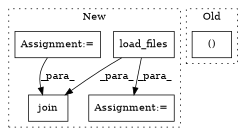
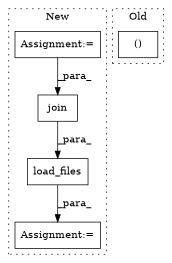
edge "load_files" -> "join": reversed
